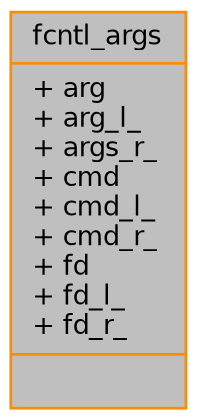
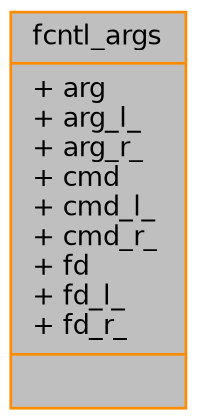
node "fcntl_args": text "+ args_r_" -> "+ arg_r_"
